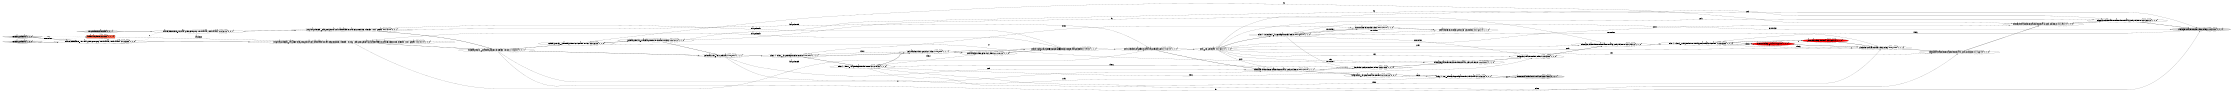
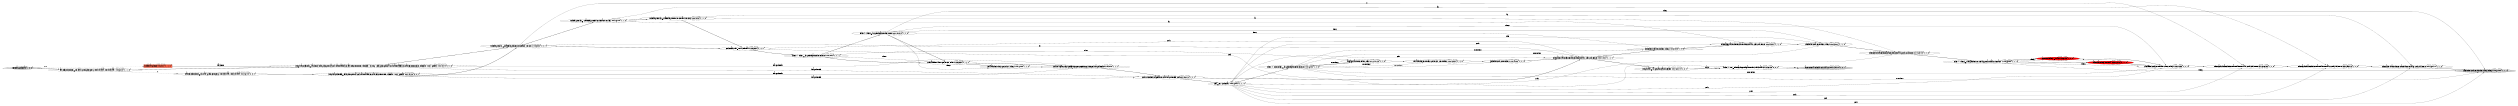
node "testGetTokensForNamenodes['0', '0', '1']": removed
node "testBinaryCredentials['0', '1', '0']": removed
edge "testBinaryCredentials['1', '0', '0']" -> "boolean hasScheme@@@2@@@['1', '1', '0']": label "newerToken1" -> "true"
edge "creds = new Credentials()@@@15@@@['1', '1', '0']" -> "checkToken(creds,newerToken1,token2)@@@23@@@['1', '1', '0']": label "creds" -> "token"
node "checkToken(creds,newerToken1)@@@19@@@['1', '1', '0']": added
